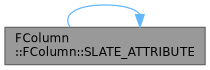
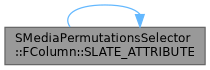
node "FColumn ::FColumn::SLATE_ATTRIBUTE": label "FColumn ::FColumn::SLATE_ATTRIBUTE" -> "SMediaPermutationsSelector ::FColumn::SLATE_ATTRIBUTE"
